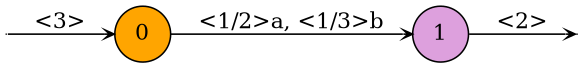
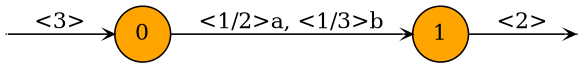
node "1": fillcolor plum -> orange
